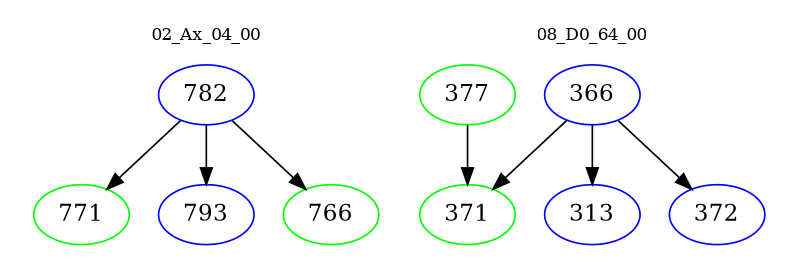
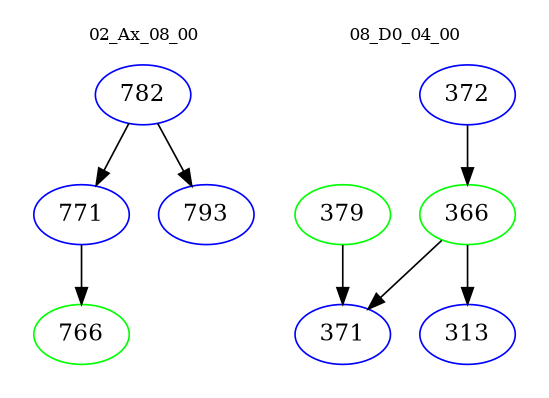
cluster "02_Ax_04_00": label "02_Ax_04_00" -> "02_Ax_08_00"
cluster "08_D0_64_00": label "08_D0_64_00" -> "08_D0_04_00"
node "377": label "377" -> "379"
node "366": color blue -> green
edge "782" -> "766": now "771" -> "766"
edge "366" -> "372": reversed
node "771": color green -> blue
node "371": color green -> blue
